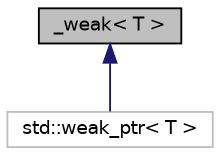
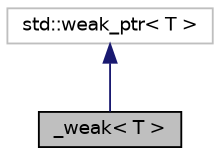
edge "std::weak_ptr< T >" -> "_weak< T >": reversed
